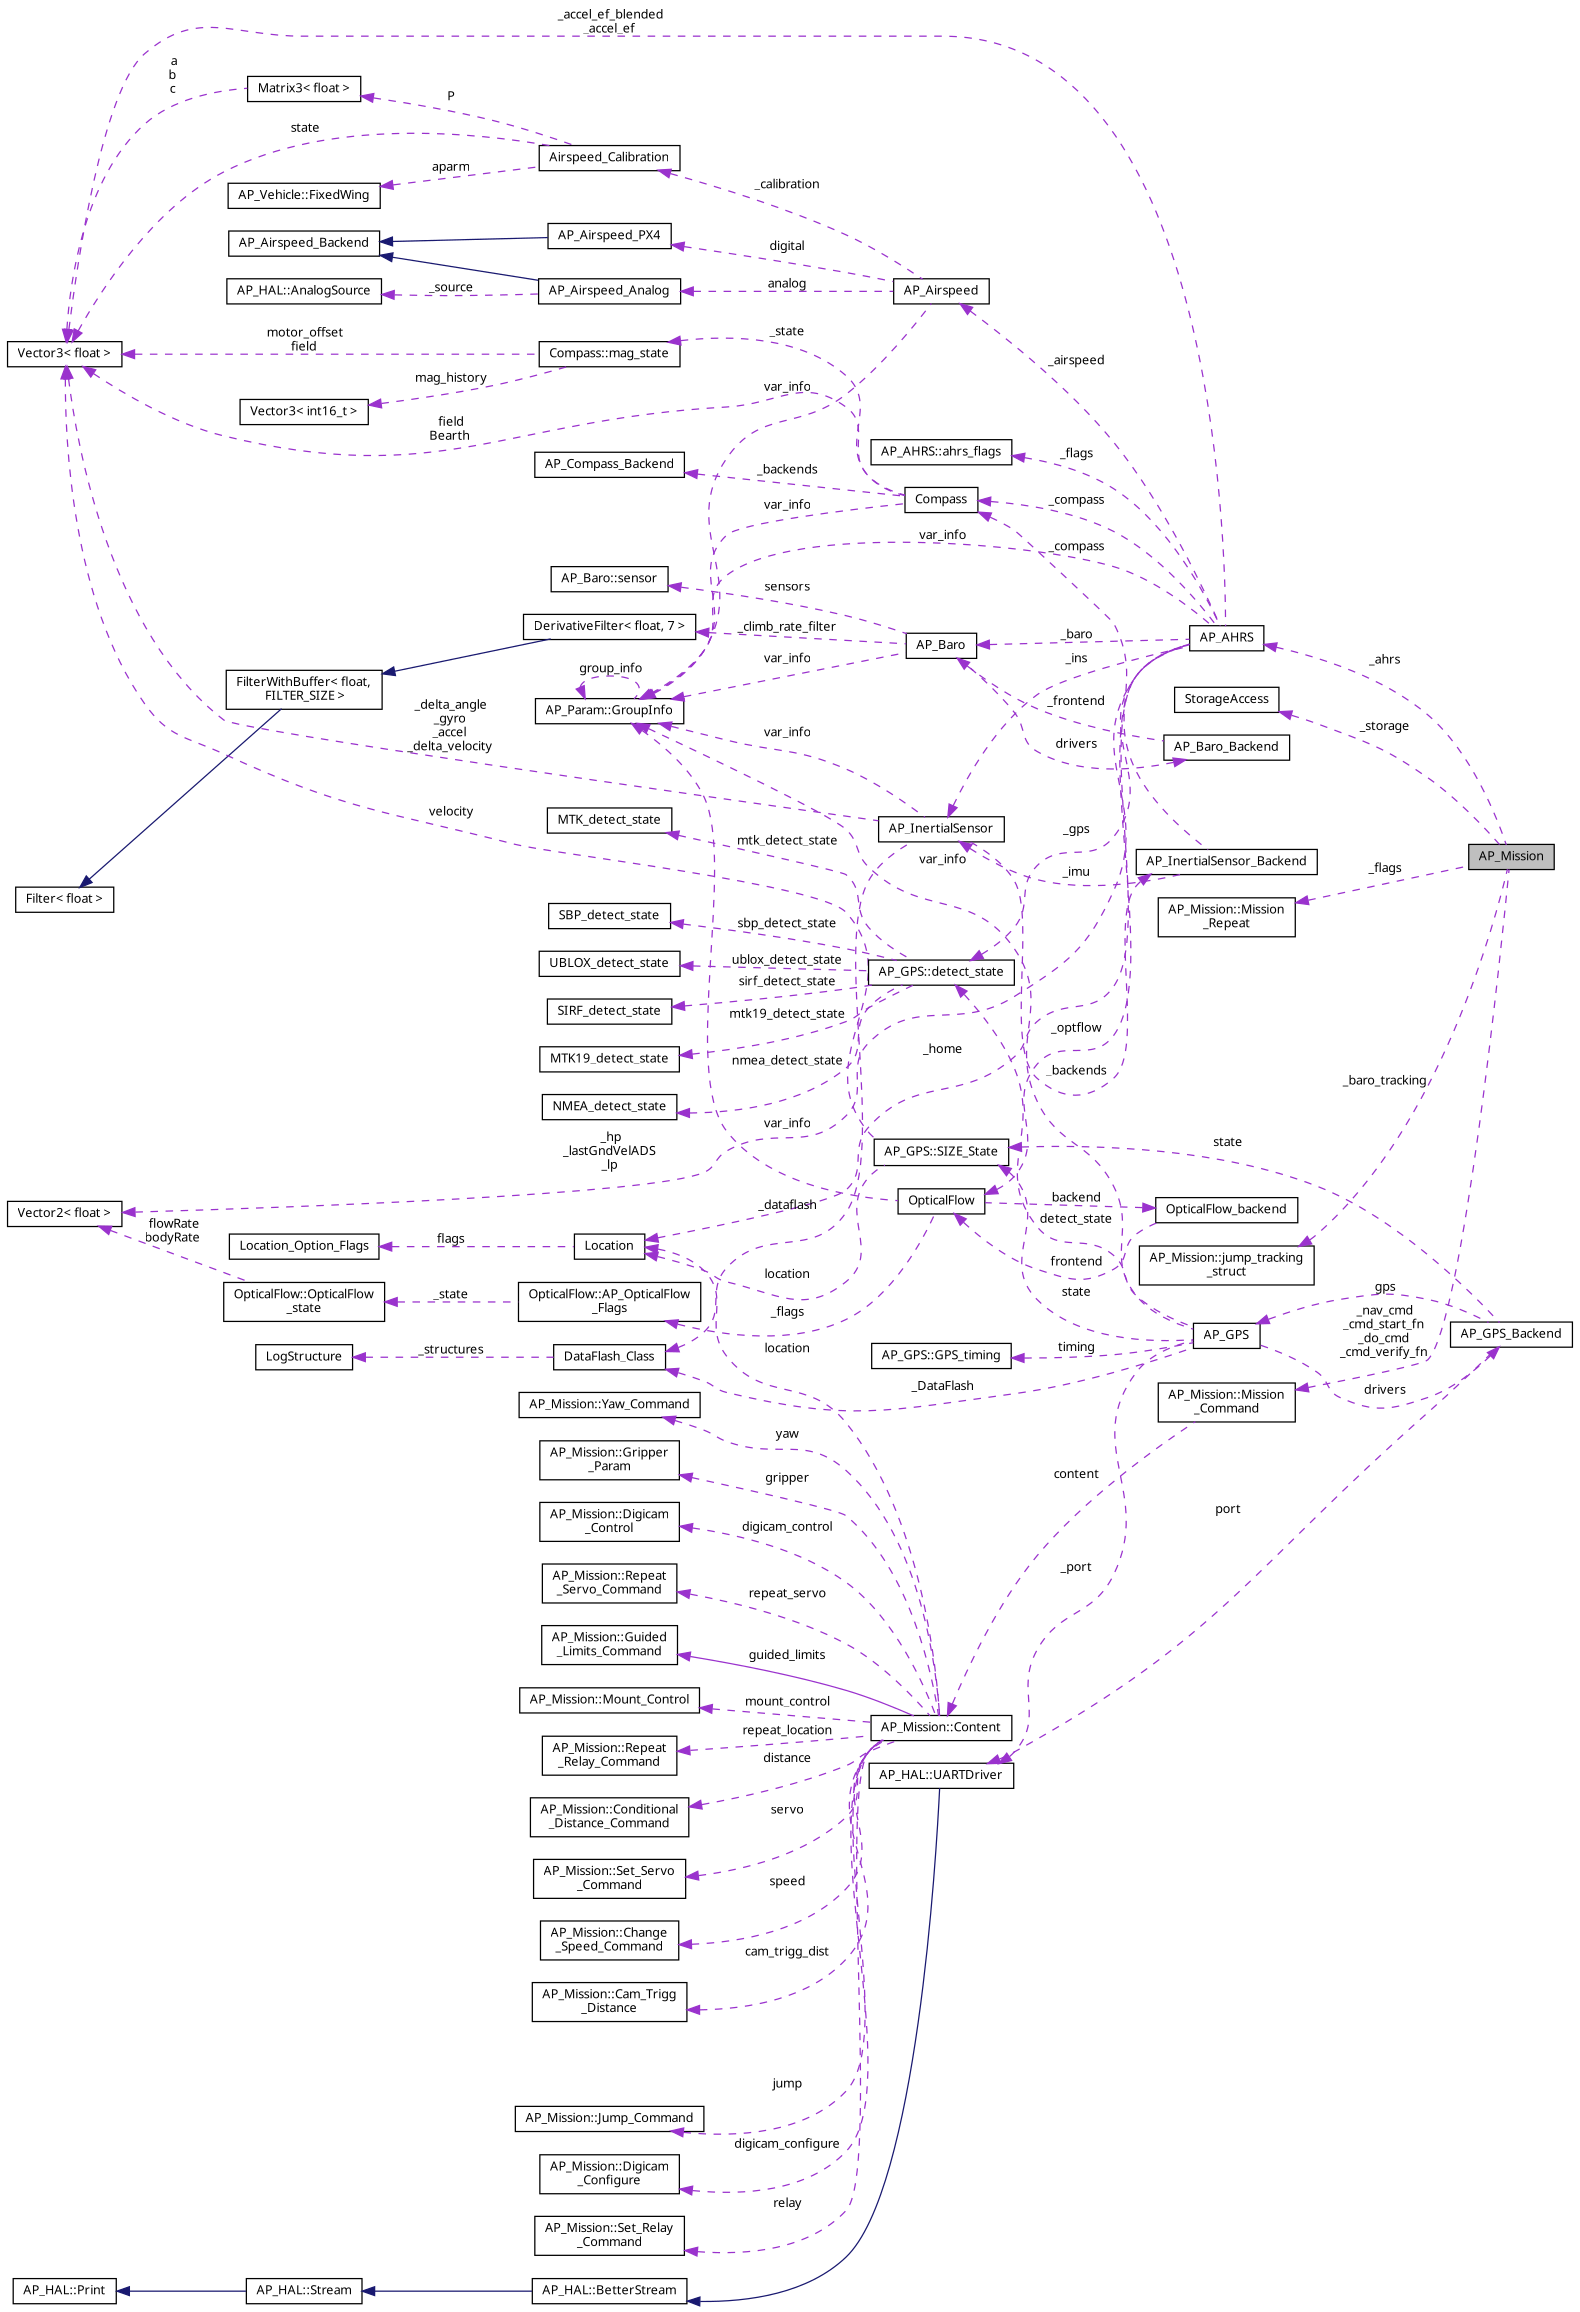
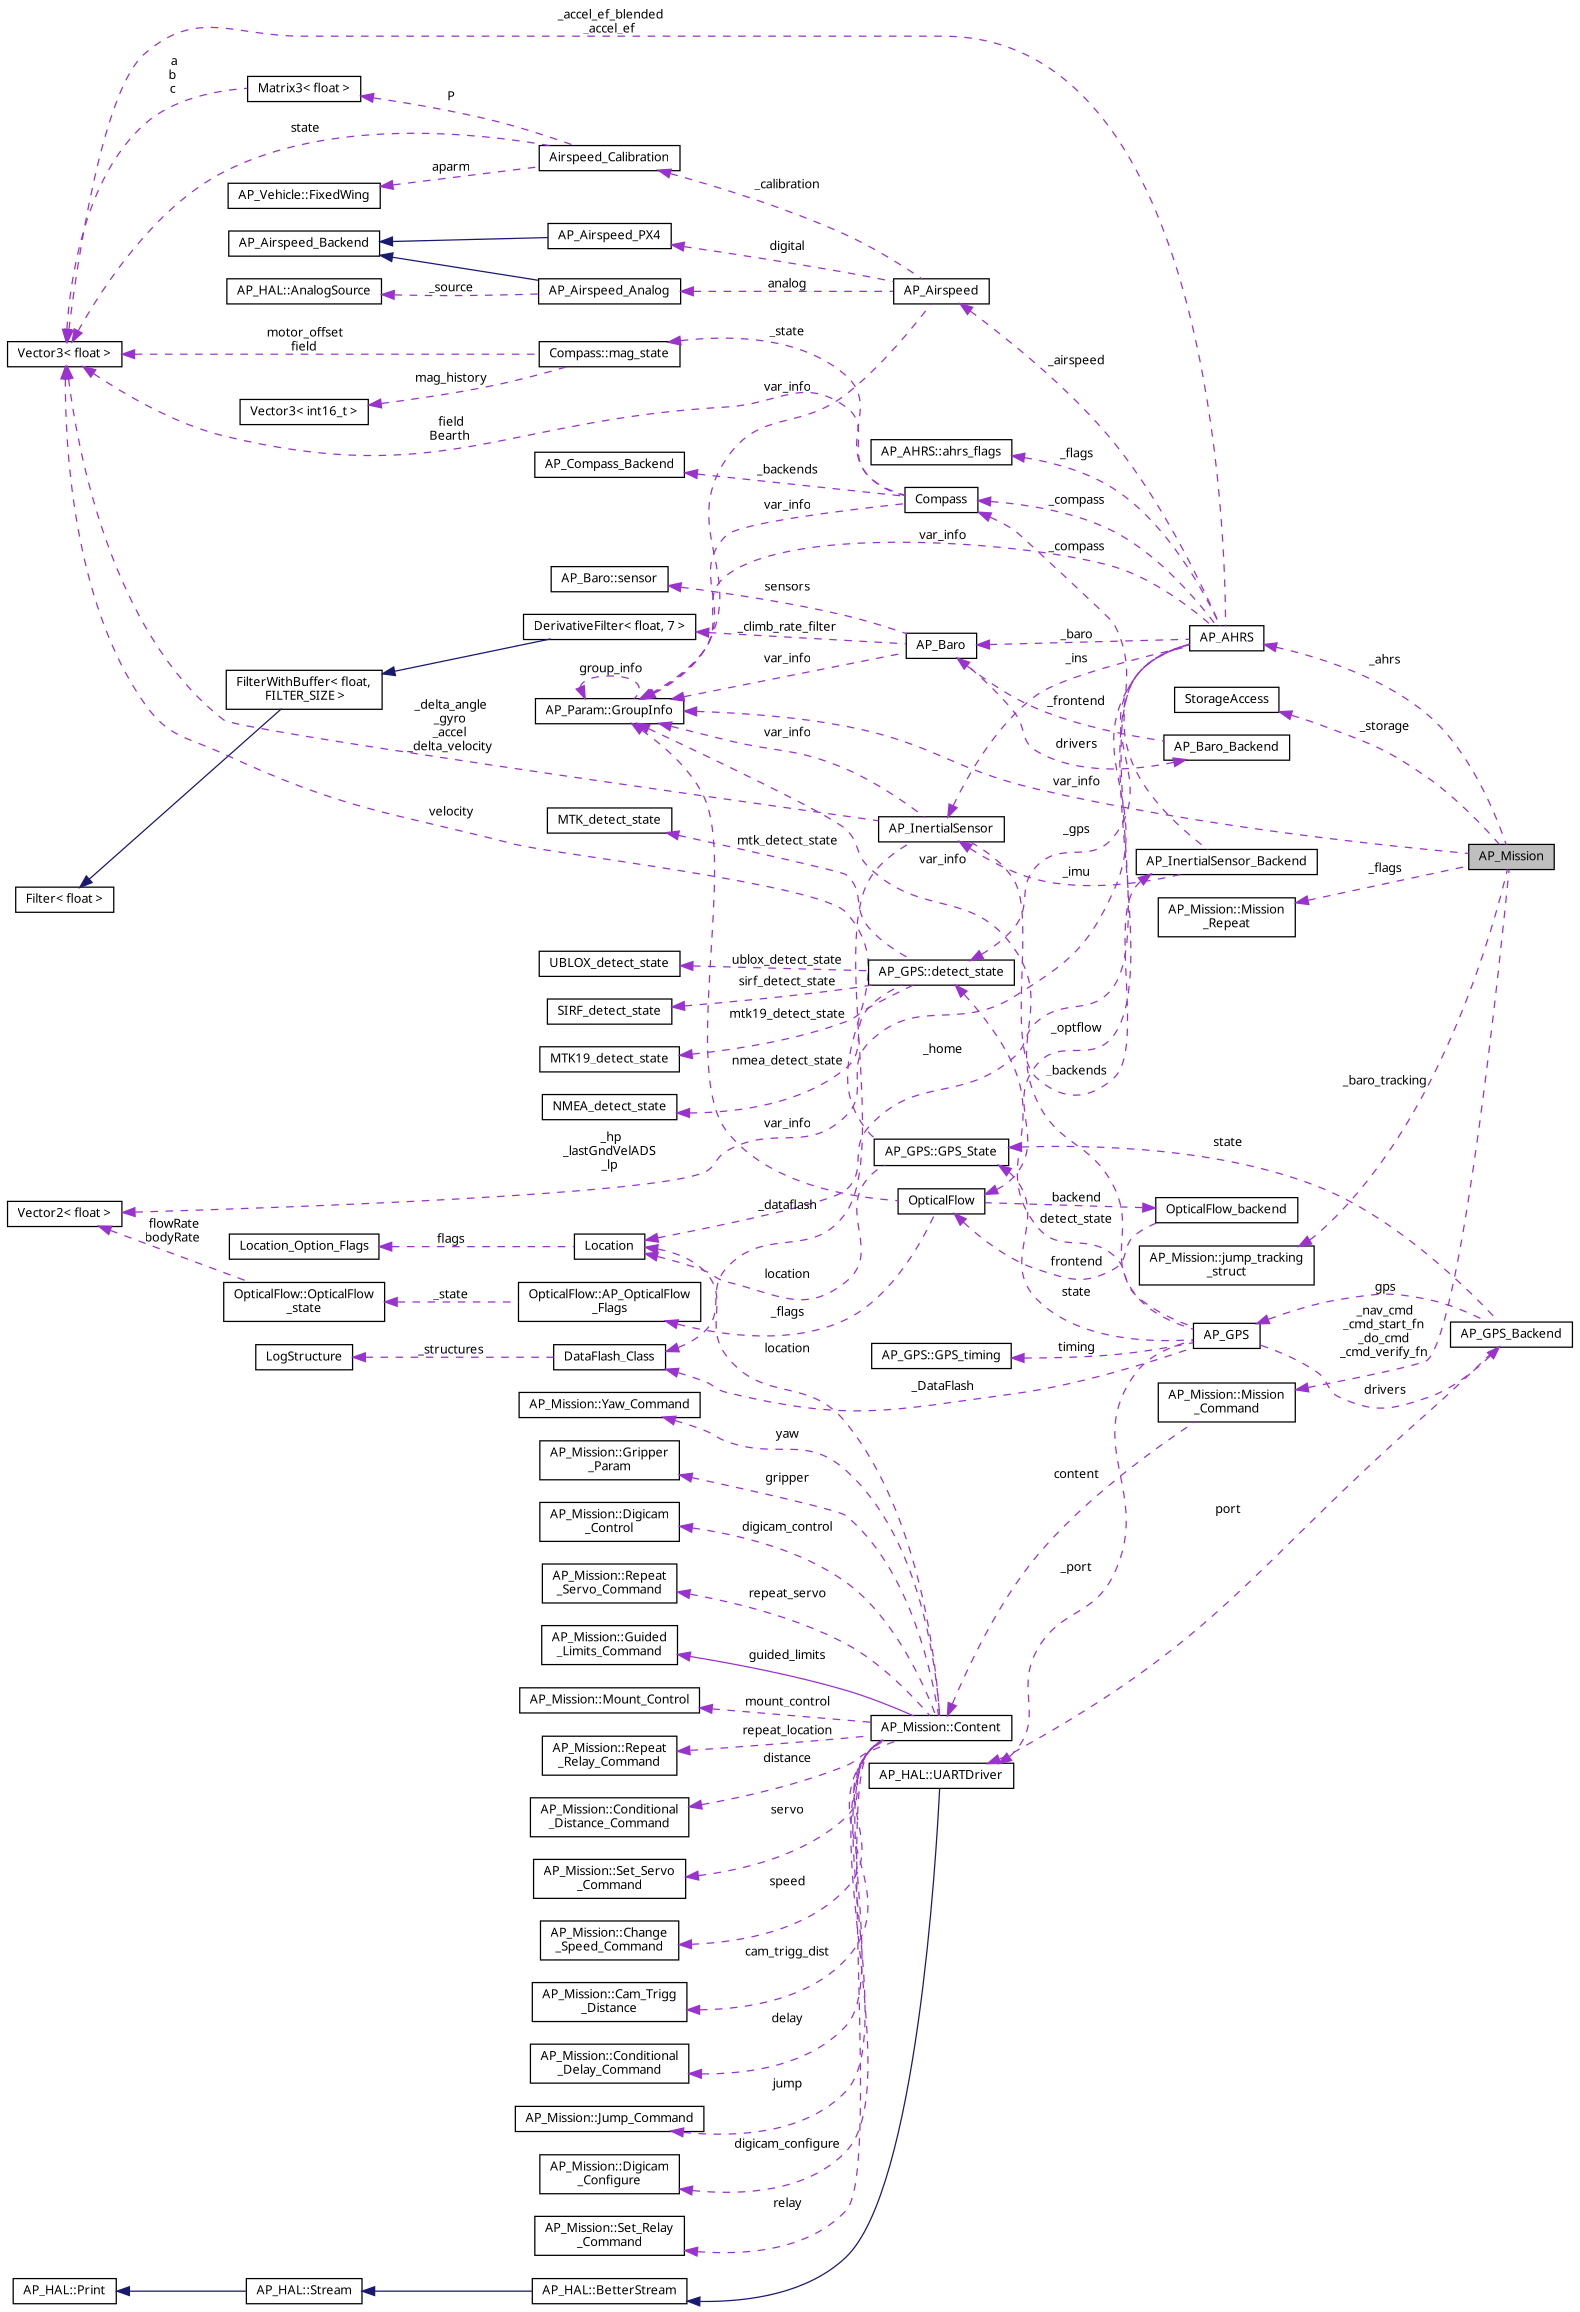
edge "AP_Mission" -> "AP_Param::GroupInfo": added, label "var_info"
node "SBP_detect_state": removed
node "AP_GPS::SIZE_State": label "AP_GPS::SIZE_State" -> "AP_GPS::GPS_State"
node "AP_Mission::Conditional _Delay_Command": added
